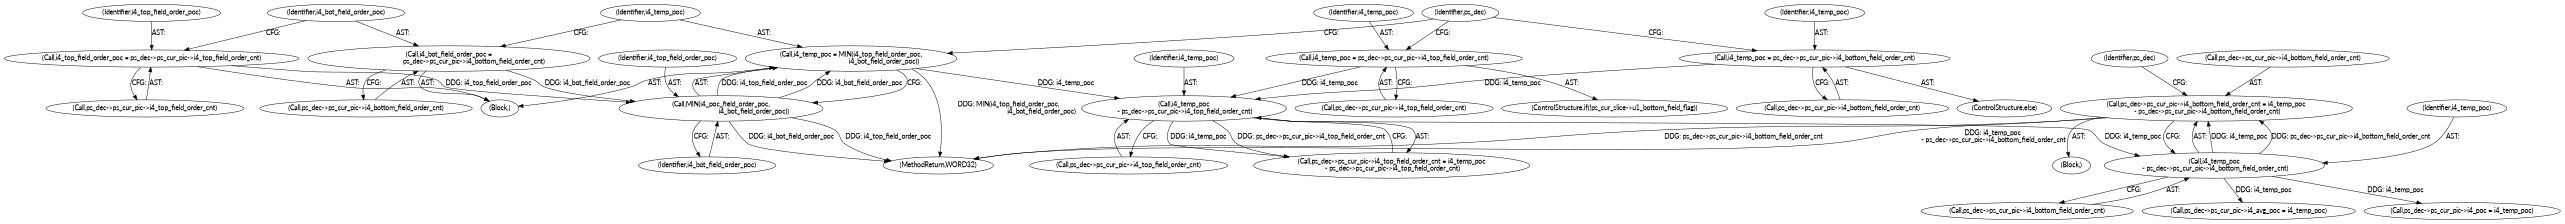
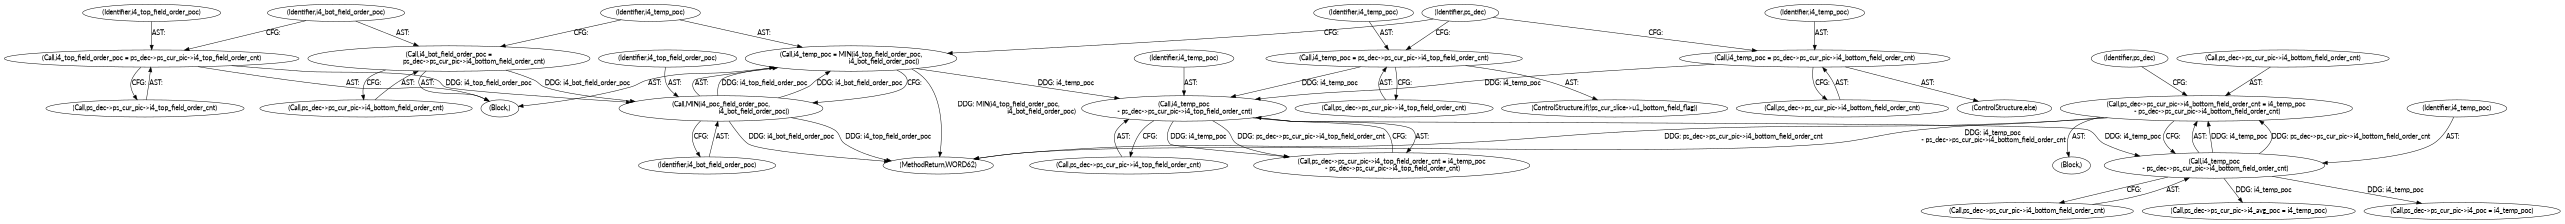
node "(MethodReturn,WORD32)": label "(MethodReturn,WORD32)" -> "(MethodReturn,WORD62)"
